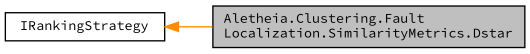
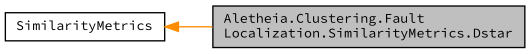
node "IRankingStrategy": label "IRankingStrategy" -> "SimilarityMetrics"
